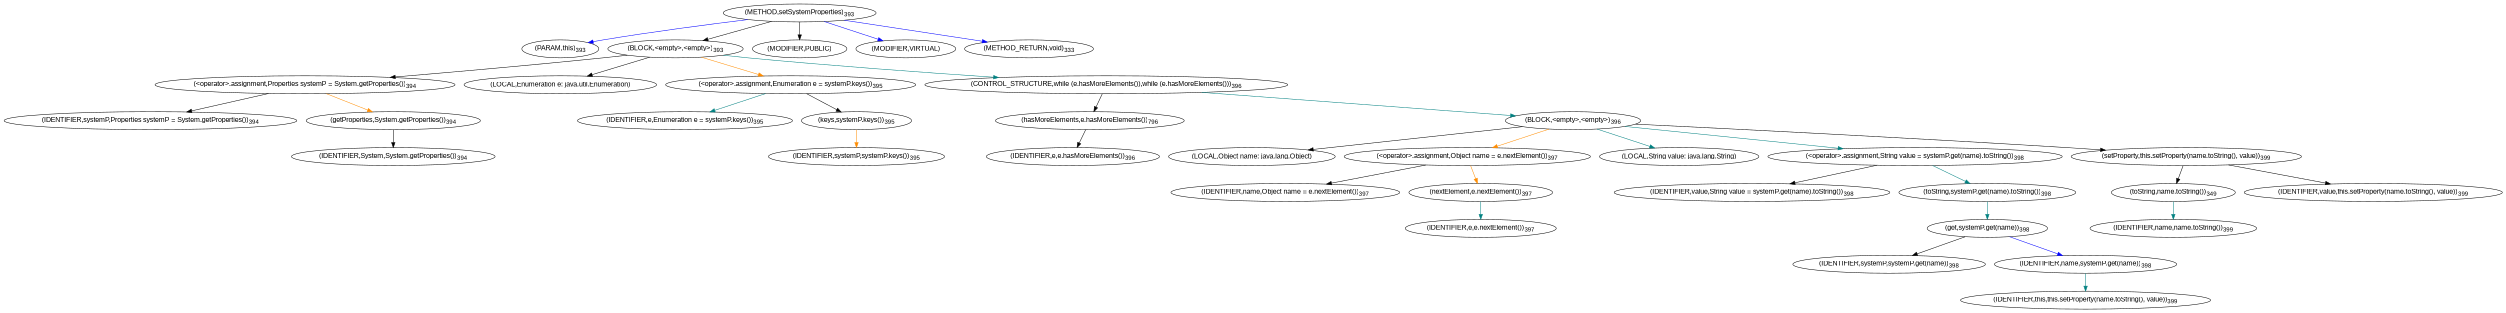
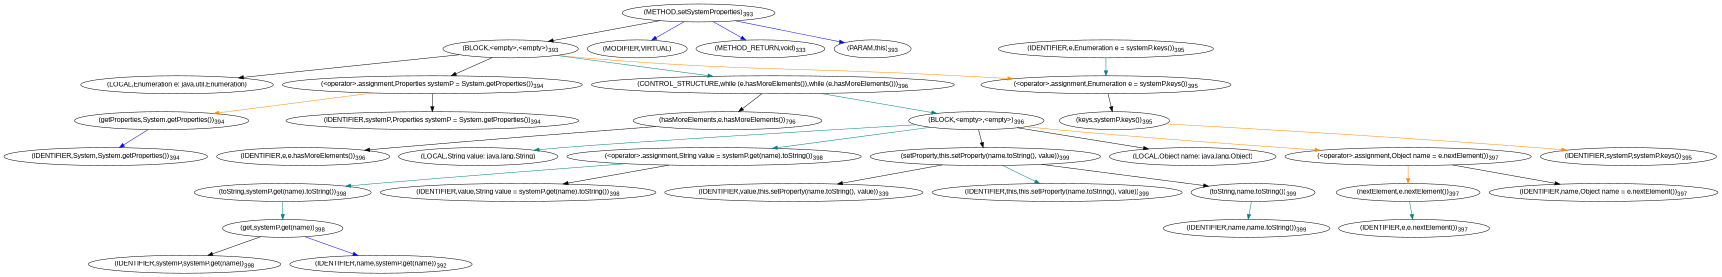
node "(MODIFIER,PUBLIC)": removed
edge "(<operator>.assignment,Enumeration e = systemP.keys())" -> "(IDENTIFIER,e,Enumeration e = systemP.keys())": reversed
edge "(getProperties,System.getProperties())" -> "(IDENTIFIER,System,System.getProperties())": color black -> blue
node "(toString,name.toString())": text "349" -> "399"
node "(IDENTIFIER,value,this.setProperty(name.toString(), value))": text "399" -> "339"
node "(IDENTIFIER,name,systemP.get(name))": text "398" -> "392"
edge "(IDENTIFIER,name,systemP.get(name))" -> "(IDENTIFIER,this,this.setProperty(name.toString(), value))": now "(setProperty,this.setProperty(name.toString(), value))" -> "(IDENTIFIER,this,this.setProperty(name.toString(), value))"
